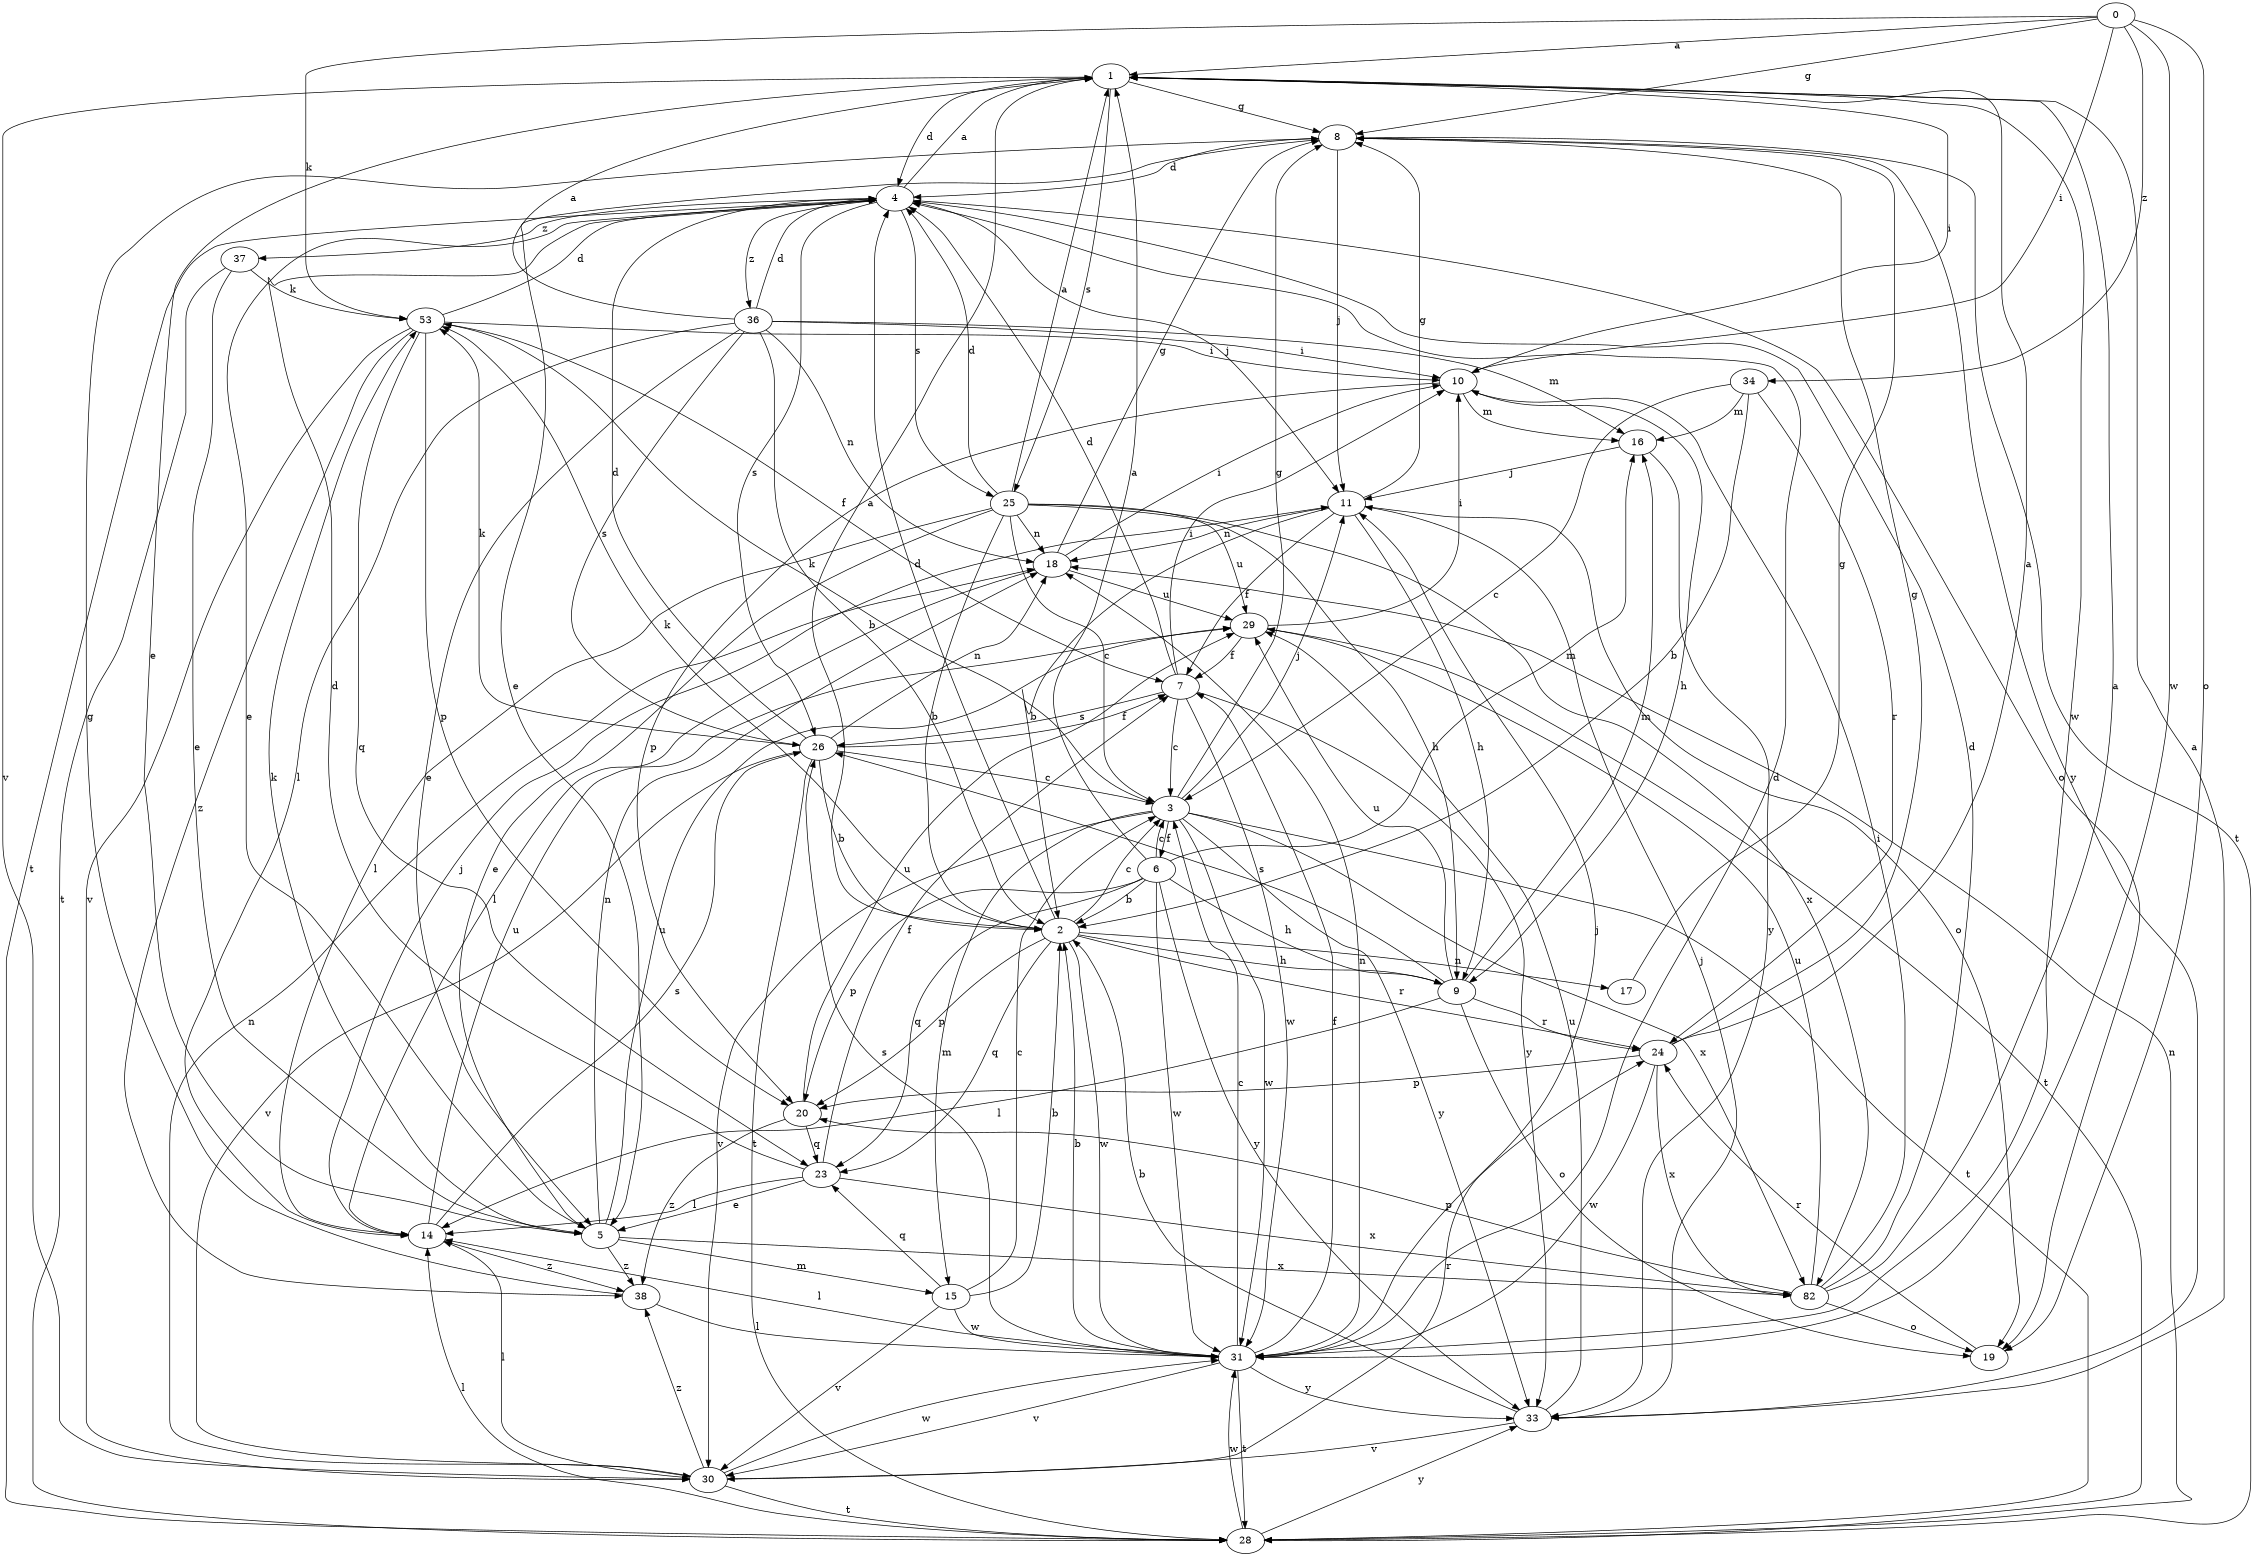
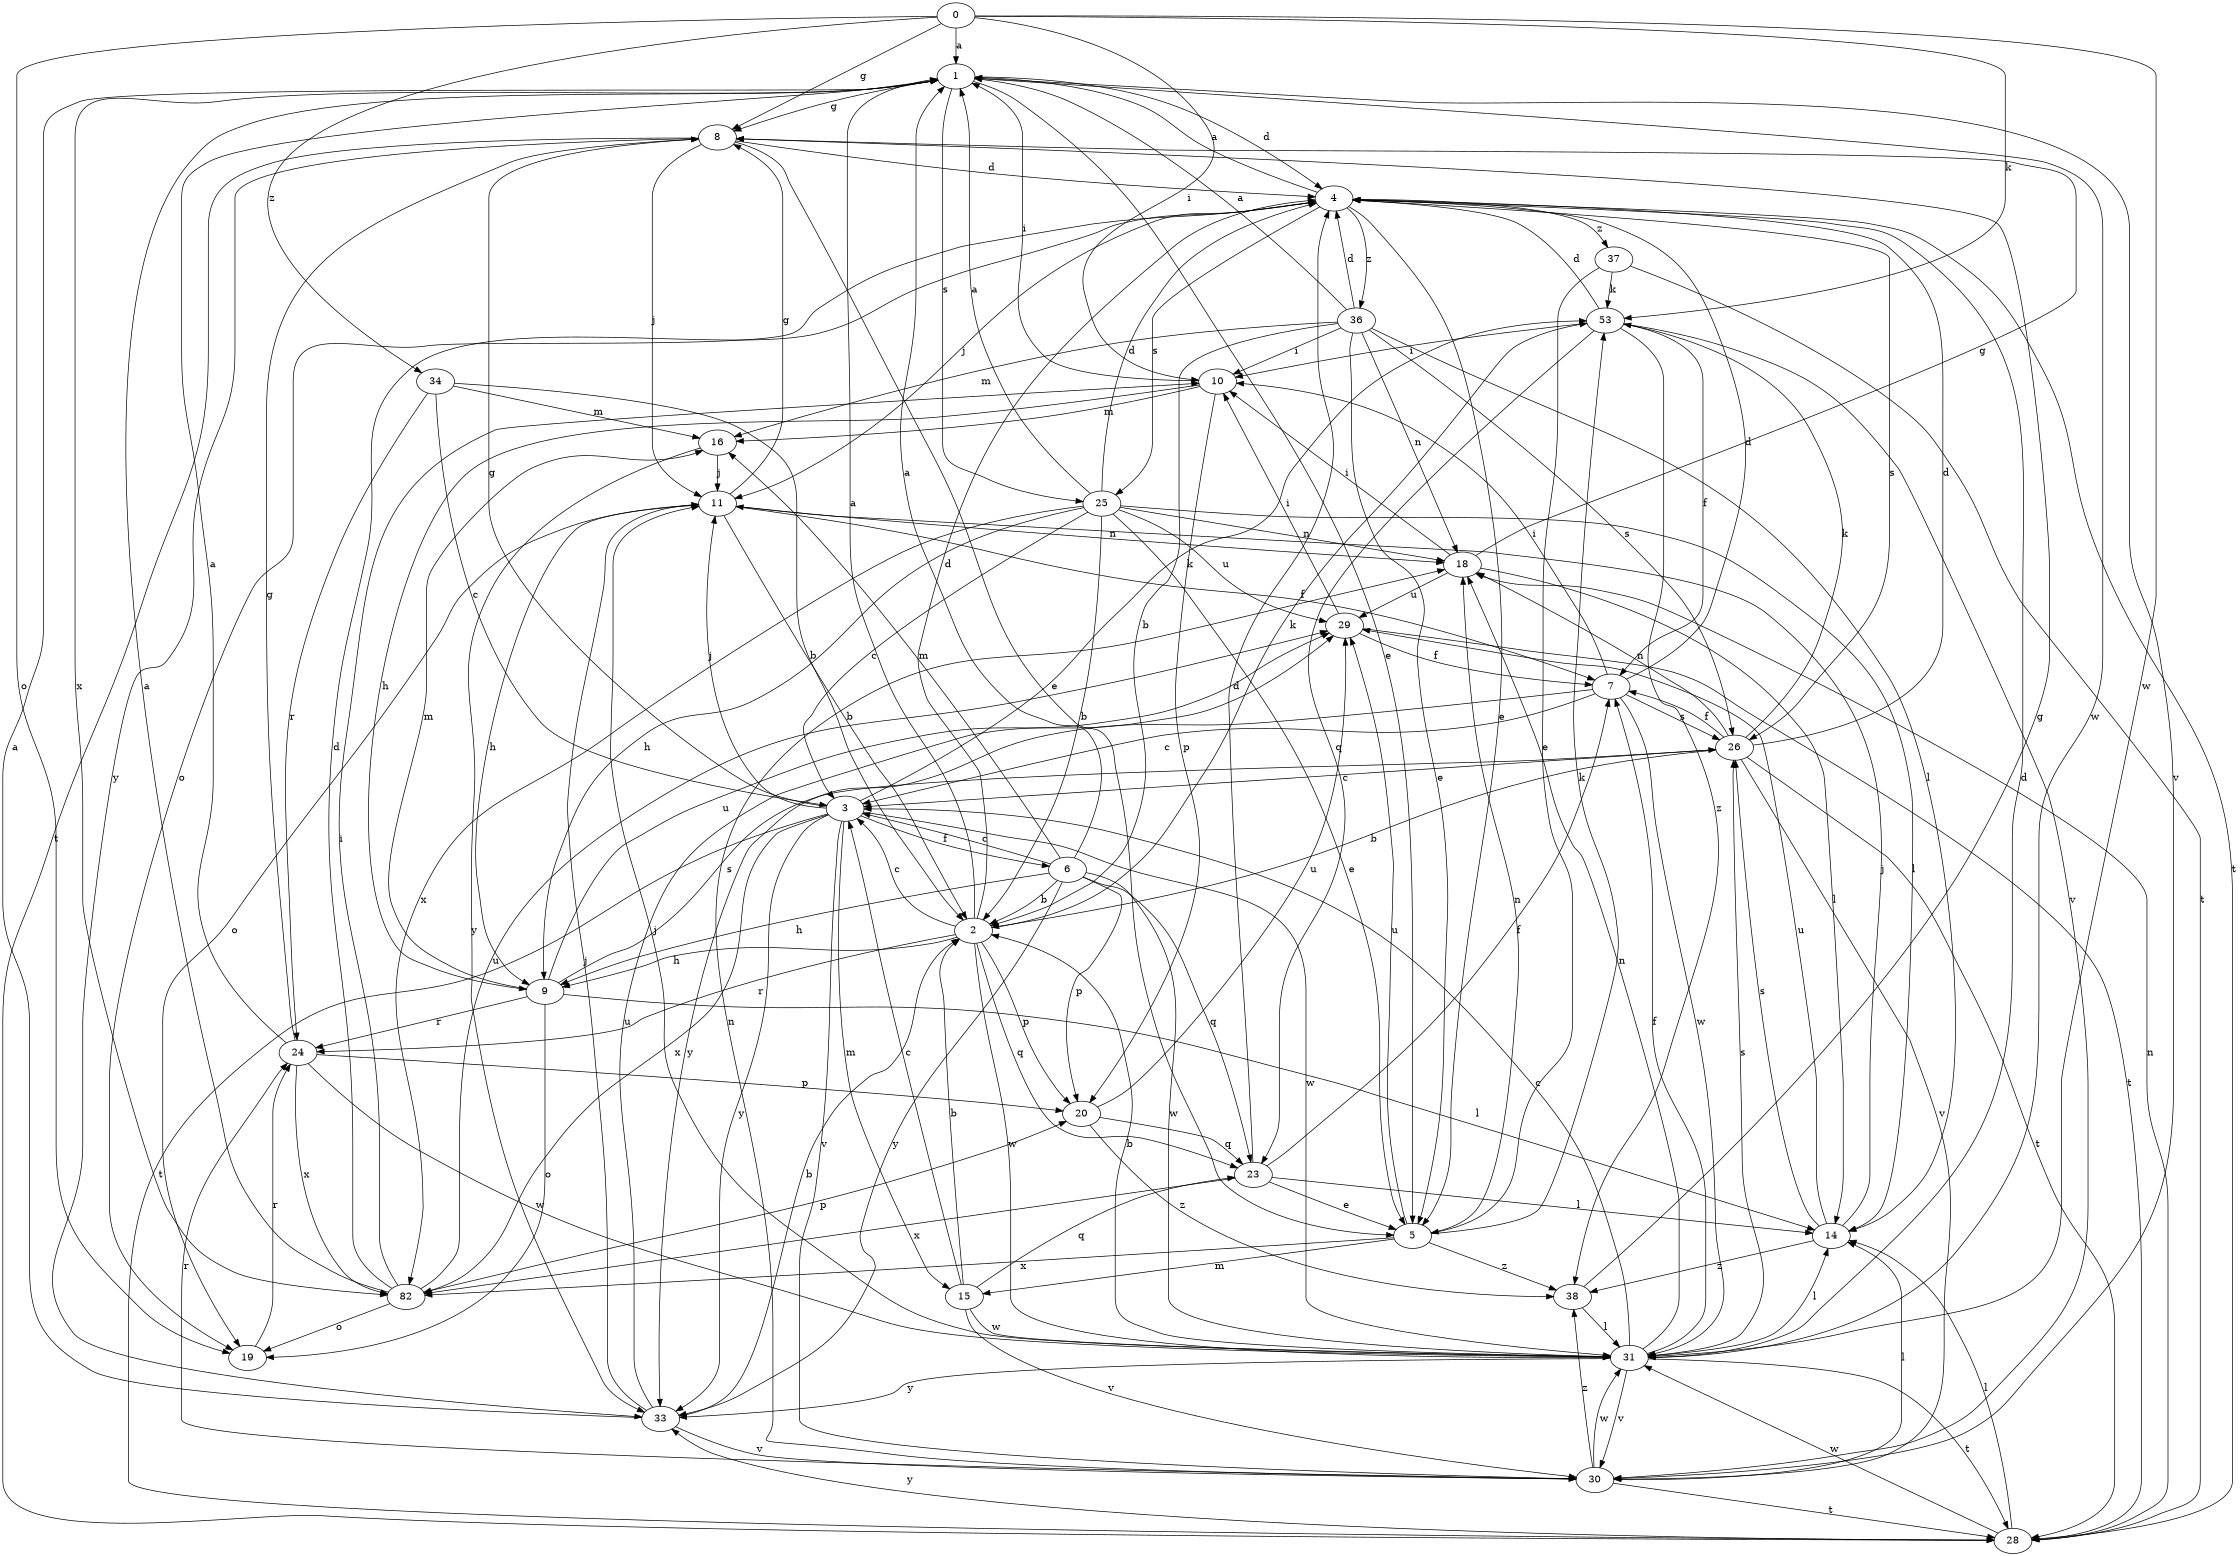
edge "1" -> "82": added, label "x"
edge "53" -> "20": removed, label "p"
node "17": removed
